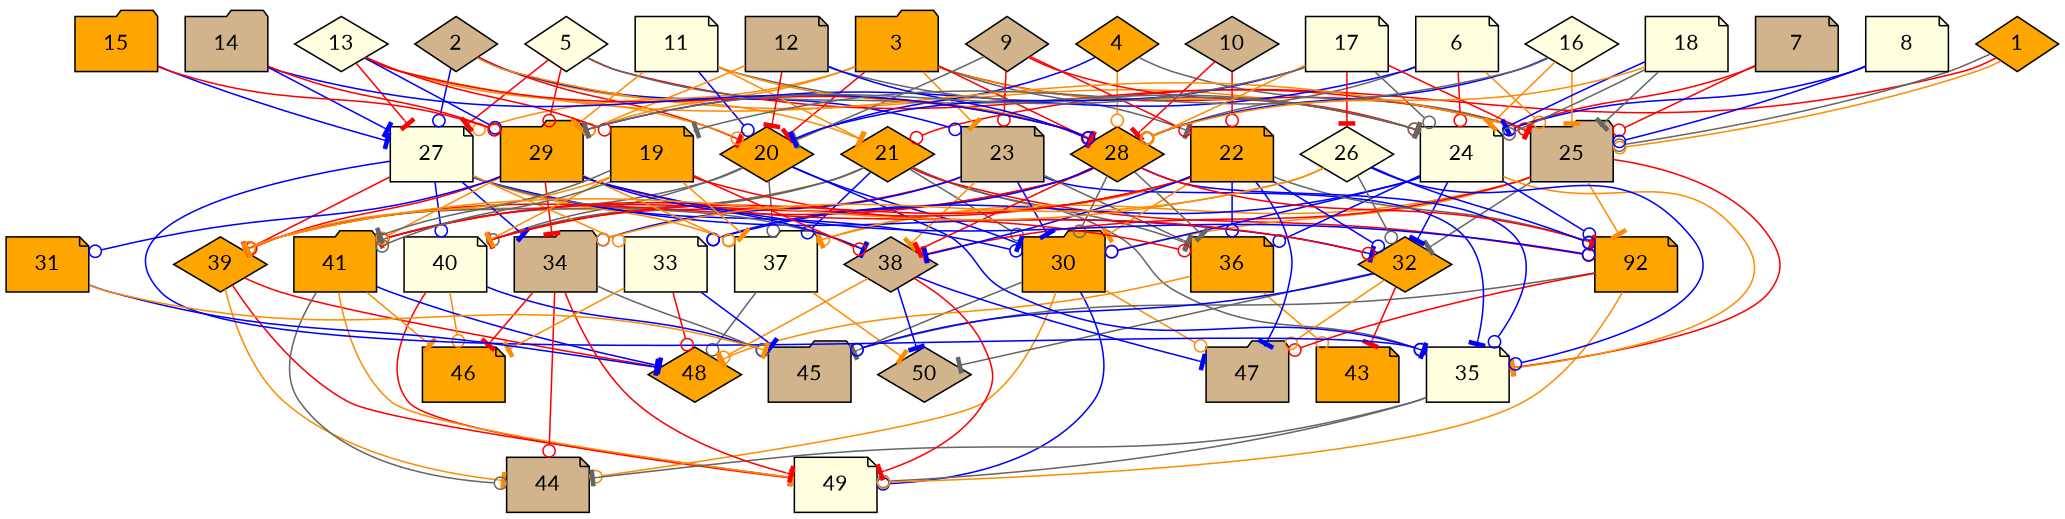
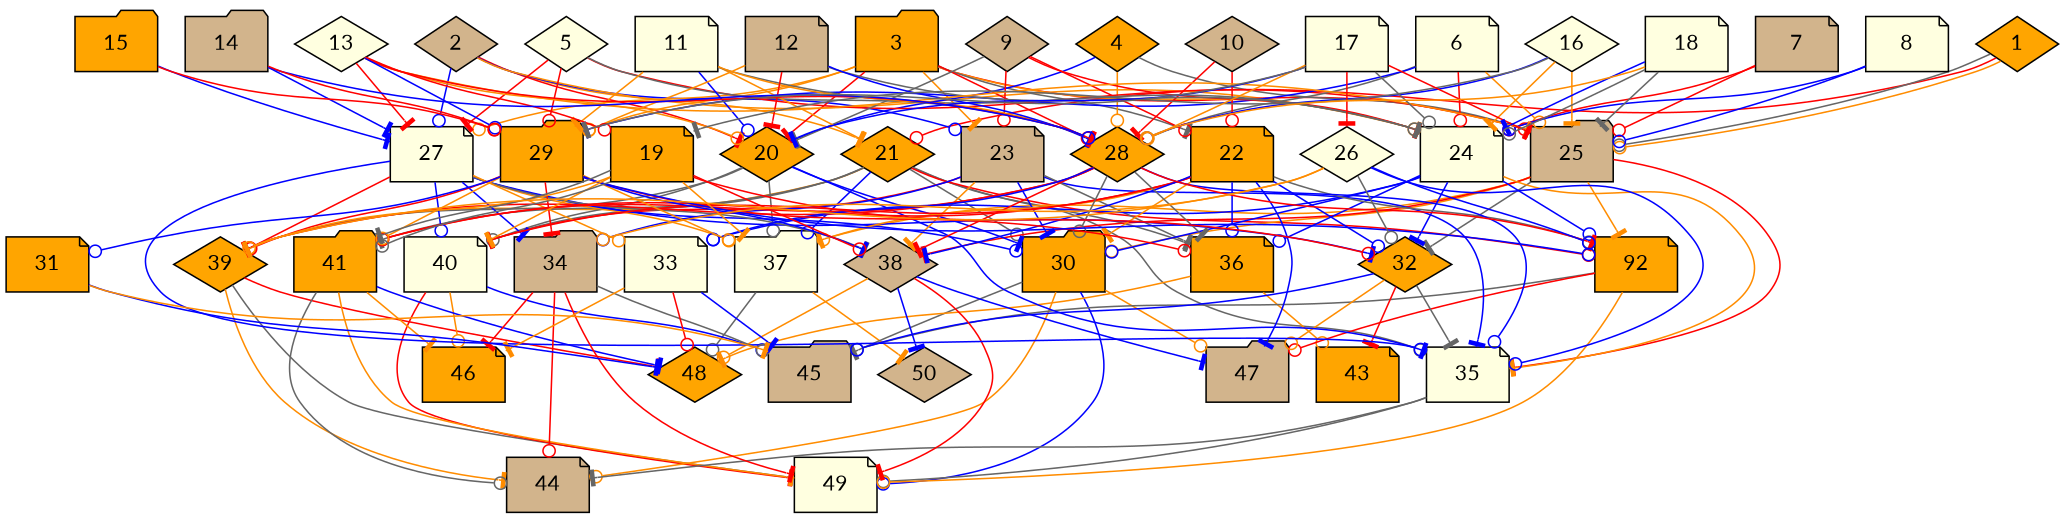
edge "32" -> "50": now "32" -> "35"
edge "39" -> "49": color red -> gray40
